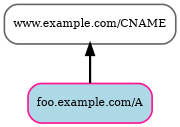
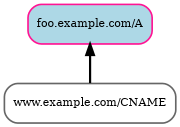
edge "foo.example.com/A" -> "www.example.com/CNAME": reversed
